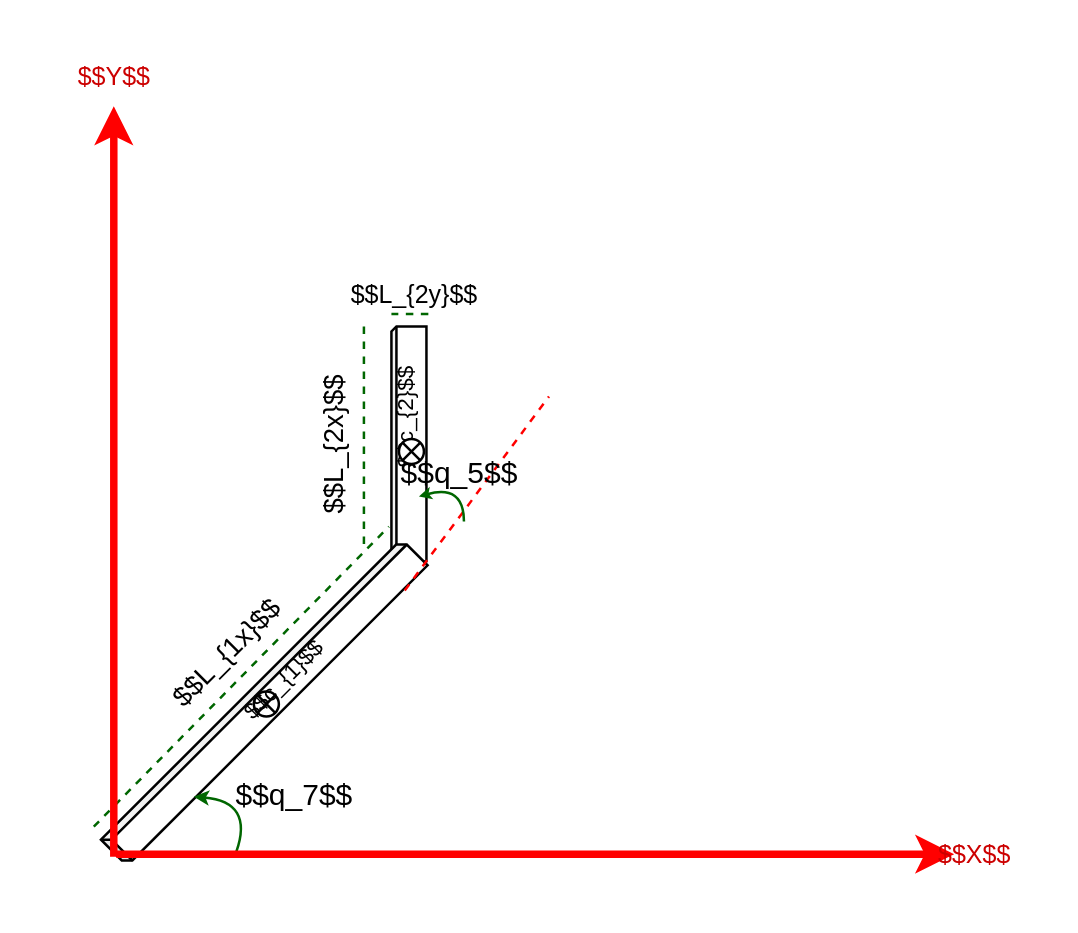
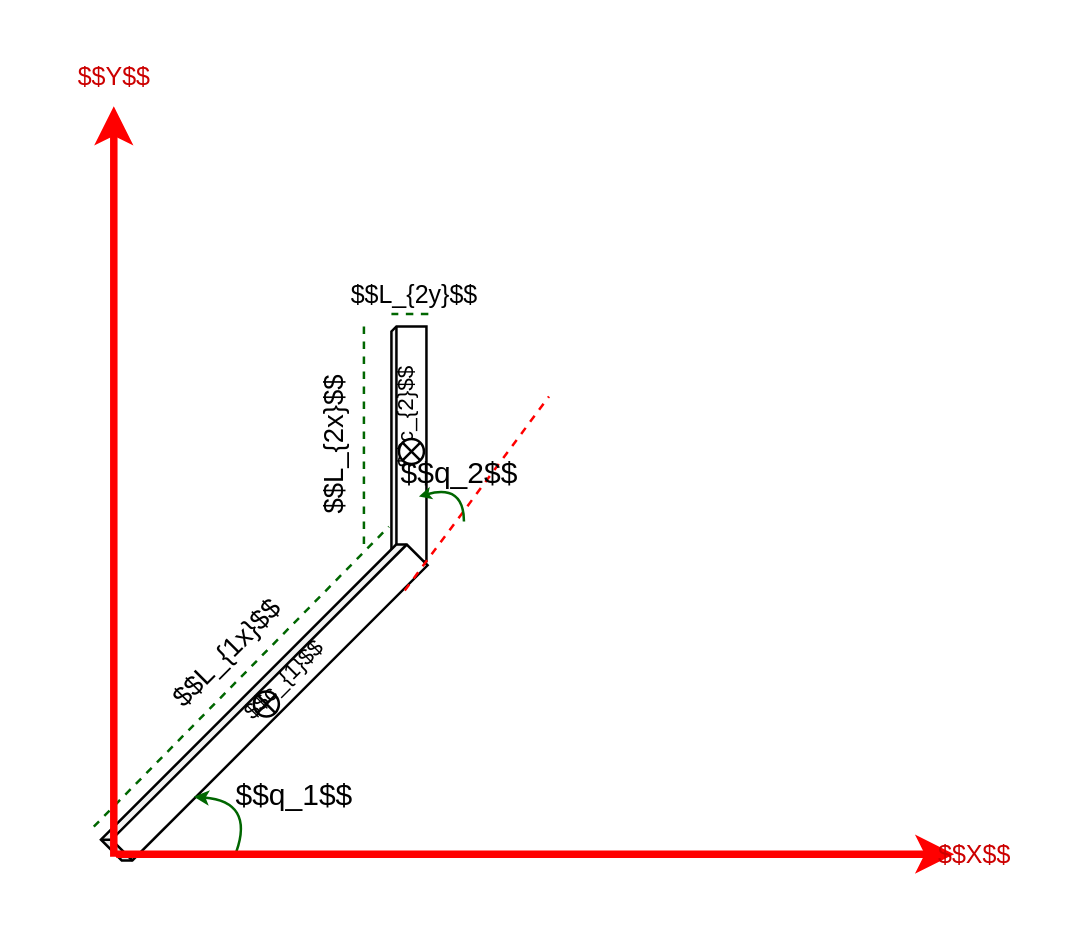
node "$$q_5$$": label "$$q_5$$" -> "$$q_2$$"
node "$$q_7$$": label "$$q_7$$" -> "$$q_1$$"
